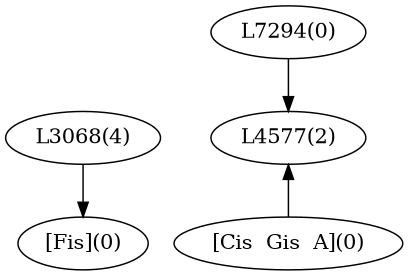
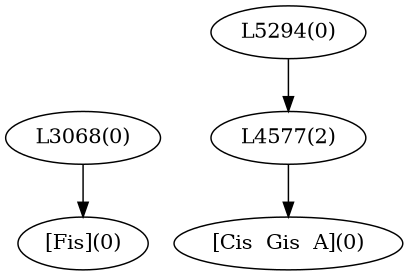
node "L7294(0)": label "L7294(0)" -> "L5294(0)"
node "L3068(4)": label "L3068(4)" -> "L3068(0)"
edge "[Cis  Gis  A](0)" -> "L4577(2)": reversed
